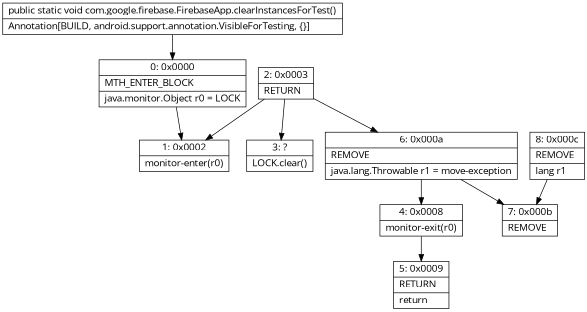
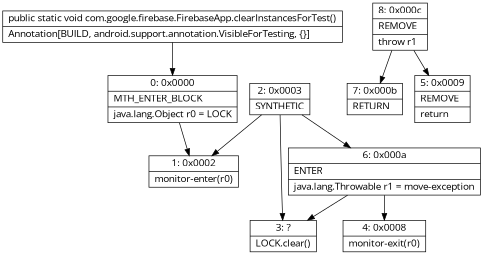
node "2: 0x0003": text "RETURN" -> "SYNTHETIC"
node "0: 0x0000": text "java.monitor.Object r0 = LOCK" -> "java.lang.Object r0 = LOCK"
node "6: 0x000a": text "REMOVE" -> "ENTER"
node "8: 0x000c": text "lang r1" -> "throw r1"
edge "6: 0x000a" -> "7: 0x000b": now "6: 0x000a" -> "3: ?"
node "7: 0x000b": text "REMOVE" -> "RETURN"
edge "4: 0x0008" -> "5: 0x0009": now "8: 0x000c" -> "5: 0x0009"
node "5: 0x0009": text "RETURN" -> "REMOVE"
